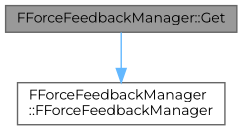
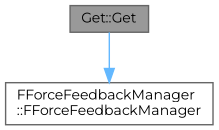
node "FForceFeedbackManager::Get": label "FForceFeedbackManager::Get" -> "Get::Get"
